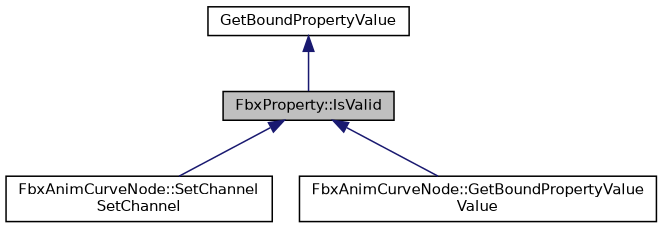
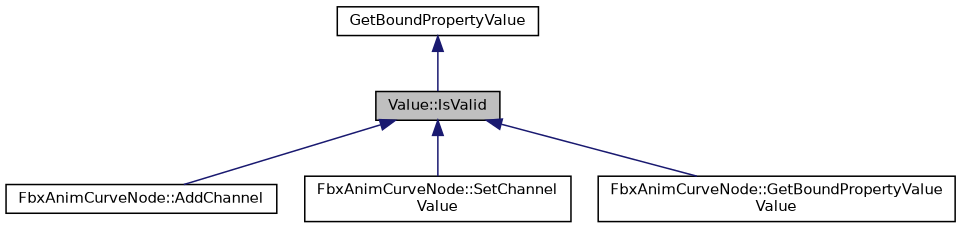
node "FbxProperty::IsValid": label "FbxProperty::IsValid" -> "Value::IsValid"
node "FbxAnimCurveNode::SetChannel SetChannel": label "FbxAnimCurveNode::SetChannel SetChannel" -> "FbxAnimCurveNode::SetChannel Value"
node "FbxAnimCurveNode::AddChannel": added
